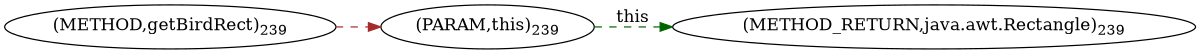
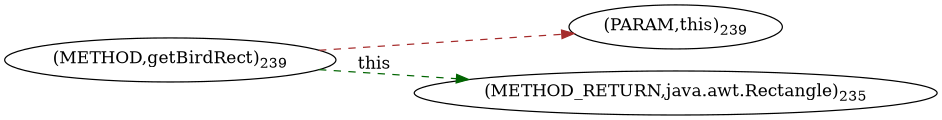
node "(METHOD_RETURN,java.awt.Rectangle)": text "239" -> "235"
edge "(PARAM,this)" -> "(METHOD_RETURN,java.awt.Rectangle)": now "(METHOD,getBirdRect)" -> "(METHOD_RETURN,java.awt.Rectangle)"
